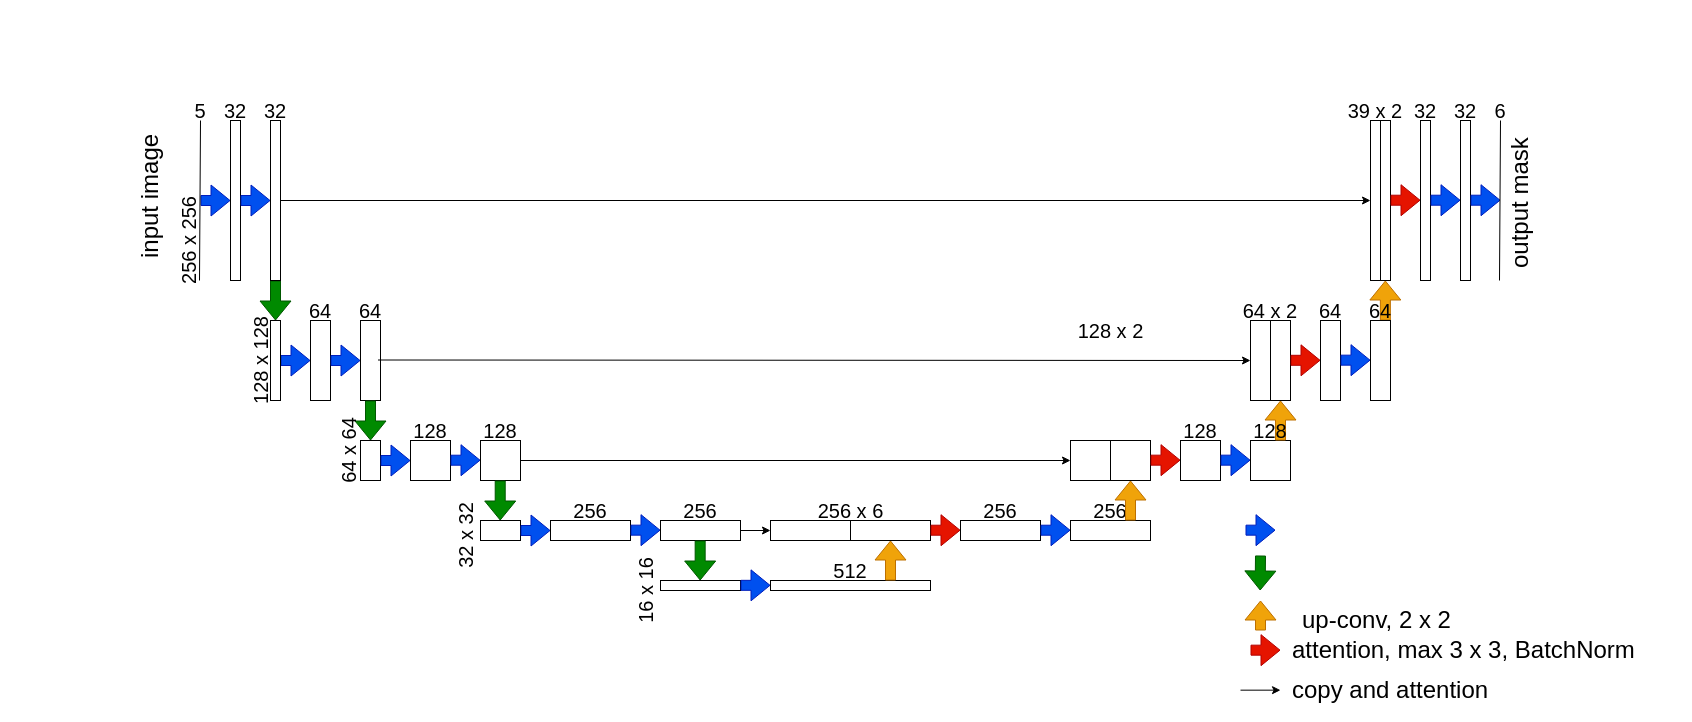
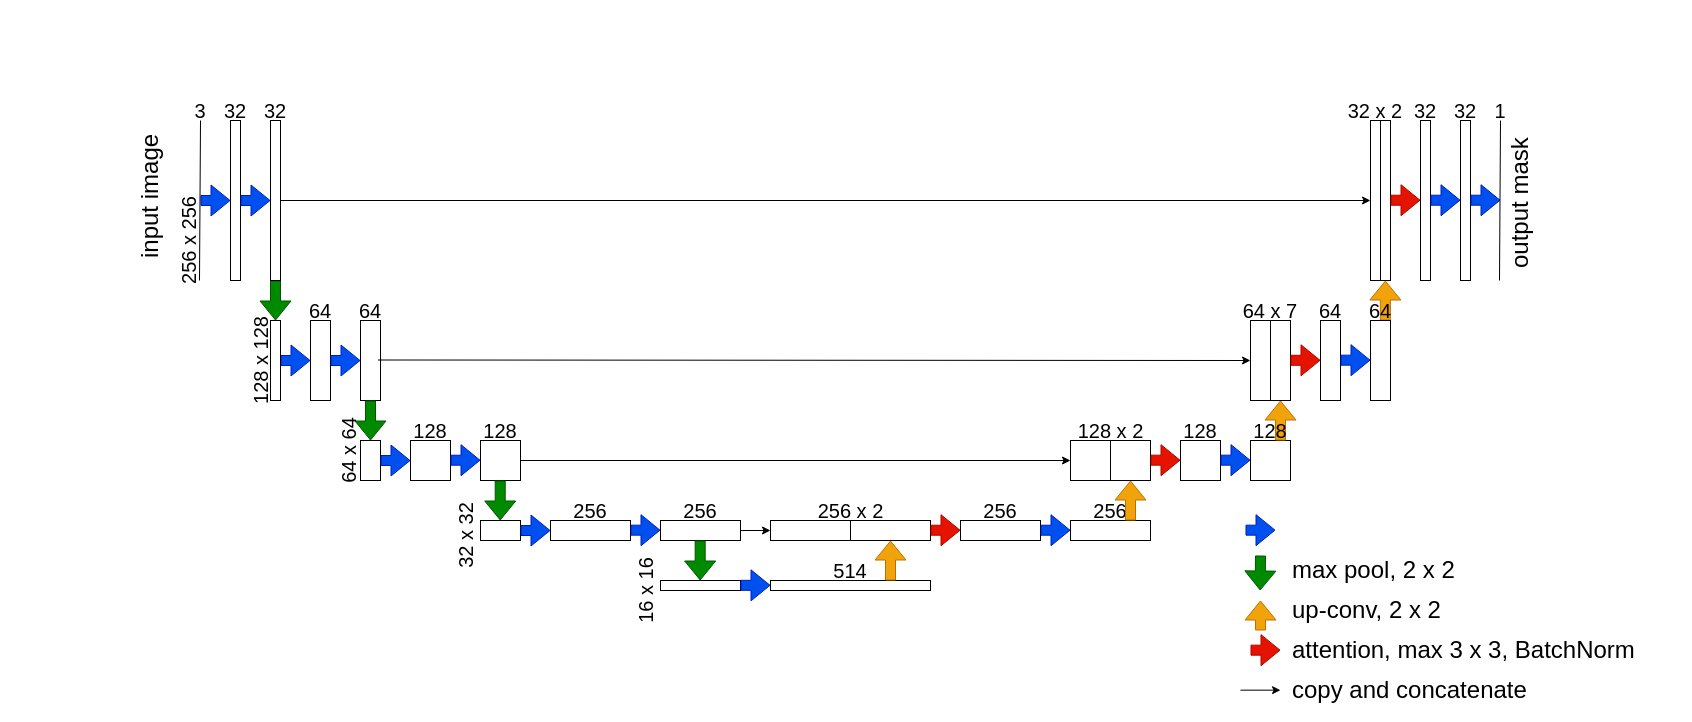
node "5": label "5" -> "3"
node "39 x 2": label "39 x 2" -> "32 x 2"
node "6": label "6" -> "1"
node "64 x 2": label "64 x 2" -> "64 x 7"
node "128 x 2": moved (1111, 331) -> (1111, 431)
node "256 x 6": label "256 x 6" -> "256 x 2"
node "512": label "512" -> "514"
node "max pool, 2 x 2": added
node "up-conv, 2 x 2": moved (1431, 621) -> (1421, 611)
node "copy and attention": label "copy and attention" -> "copy and concatenate"
